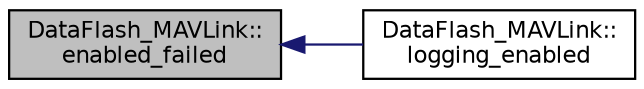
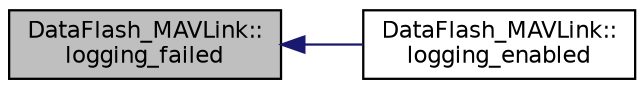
node "DataFlash_MAVLink:: enabled_failed": label "DataFlash_MAVLink:: enabled_failed" -> "DataFlash_MAVLink:: logging_failed"
